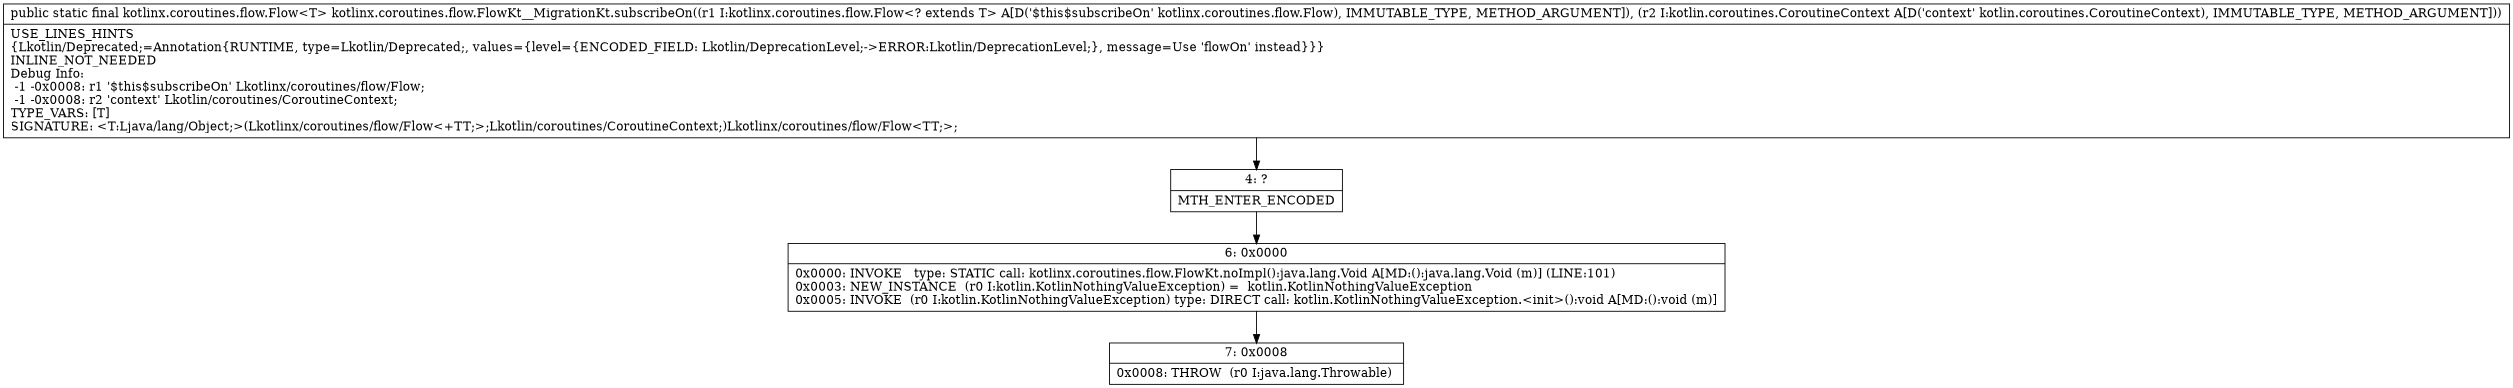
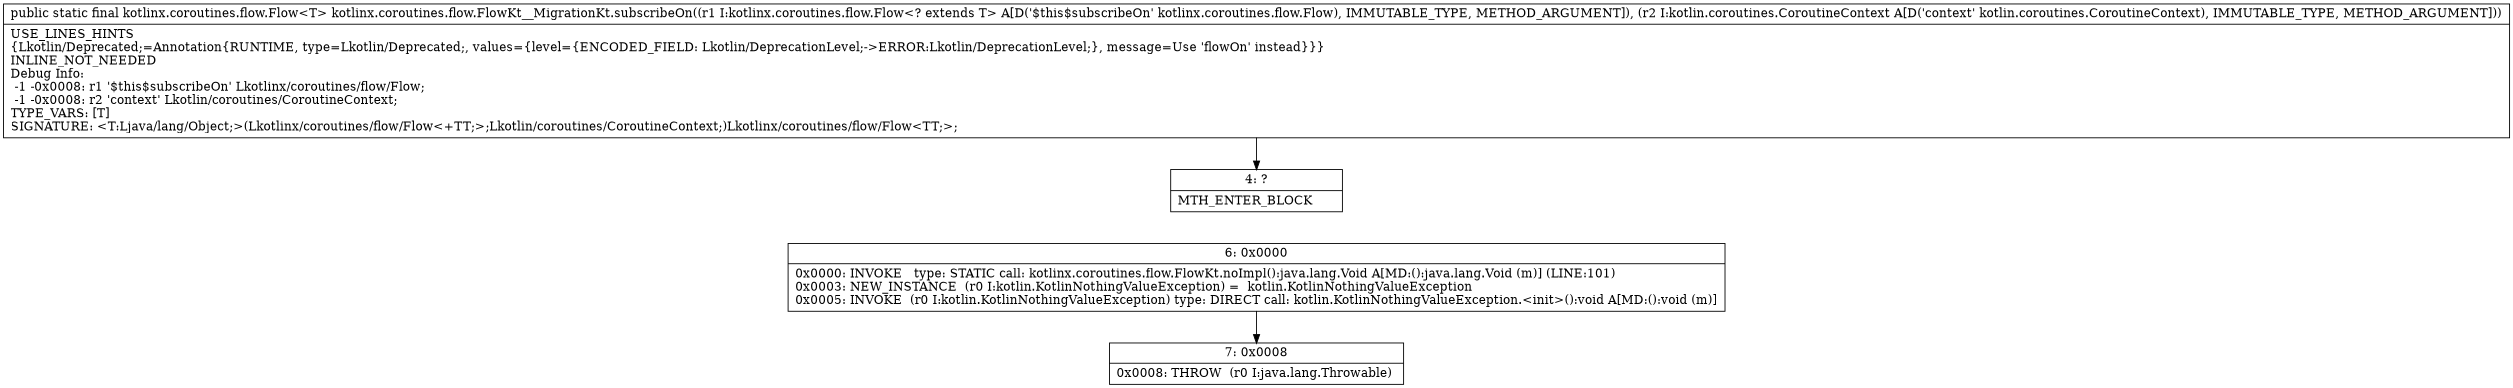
node "4: ?": text "MTH_ENTER_ENCODED" -> "MTH_ENTER_BLOCK"
edge "4: ?" -> "6: 0x0000": removed
